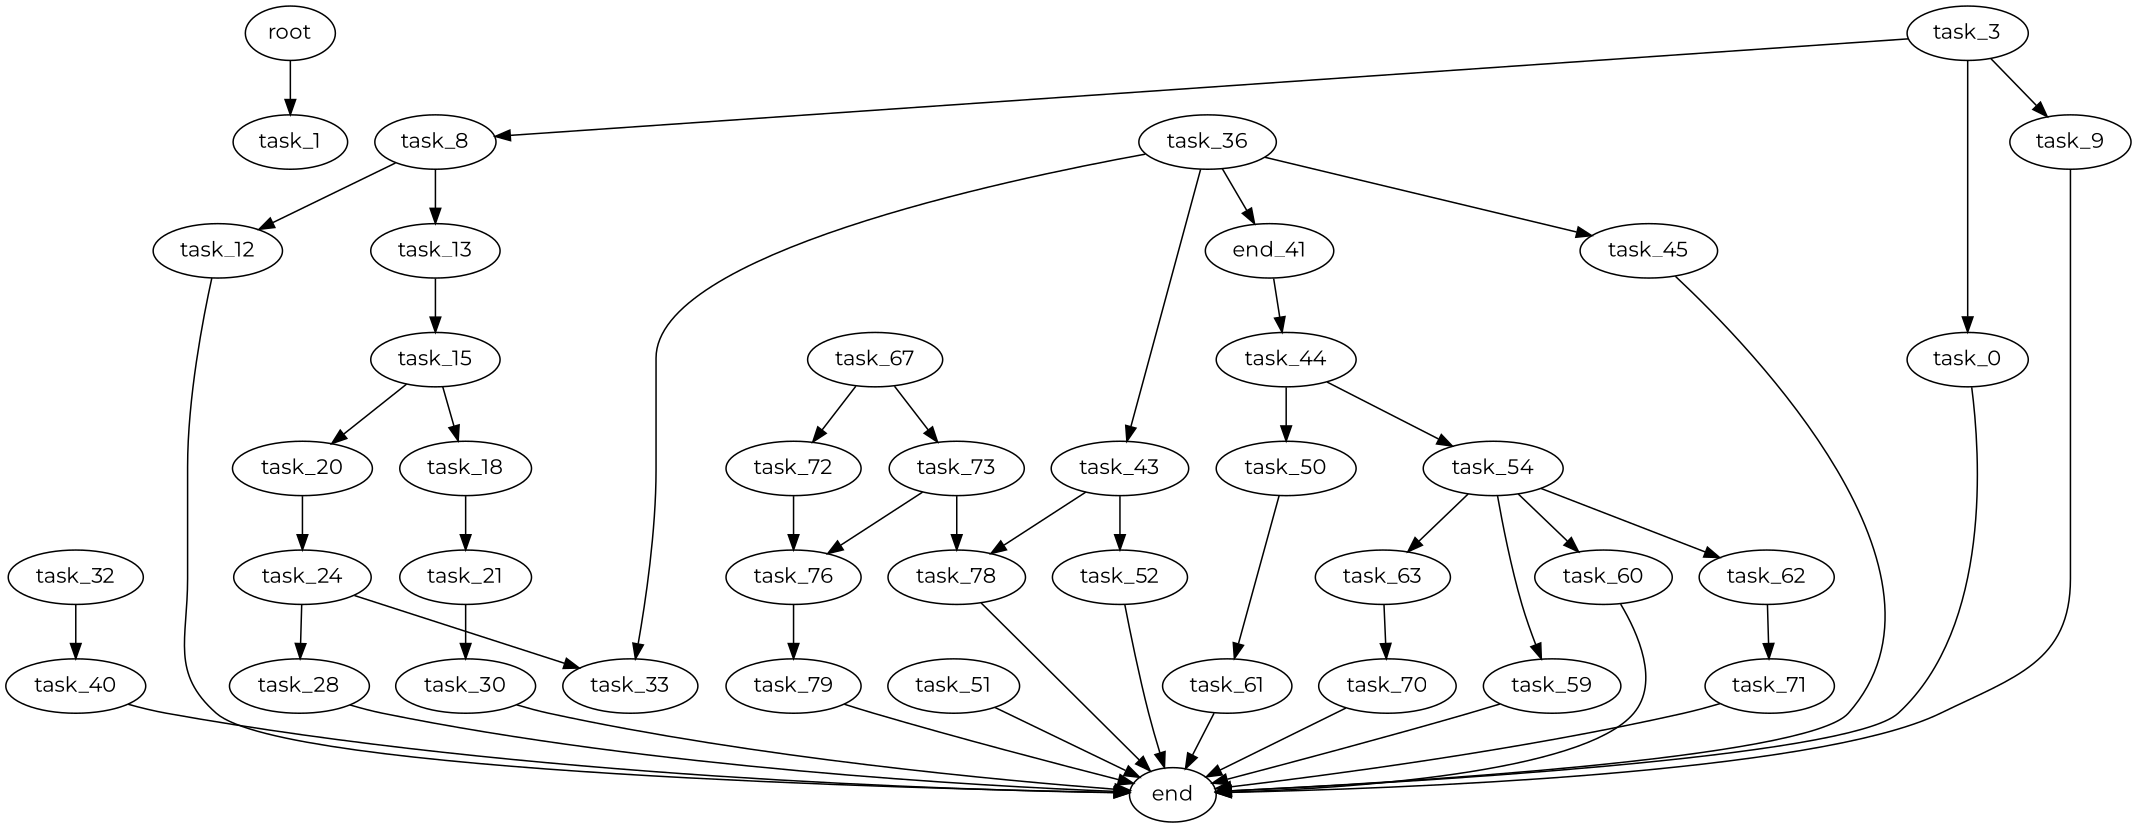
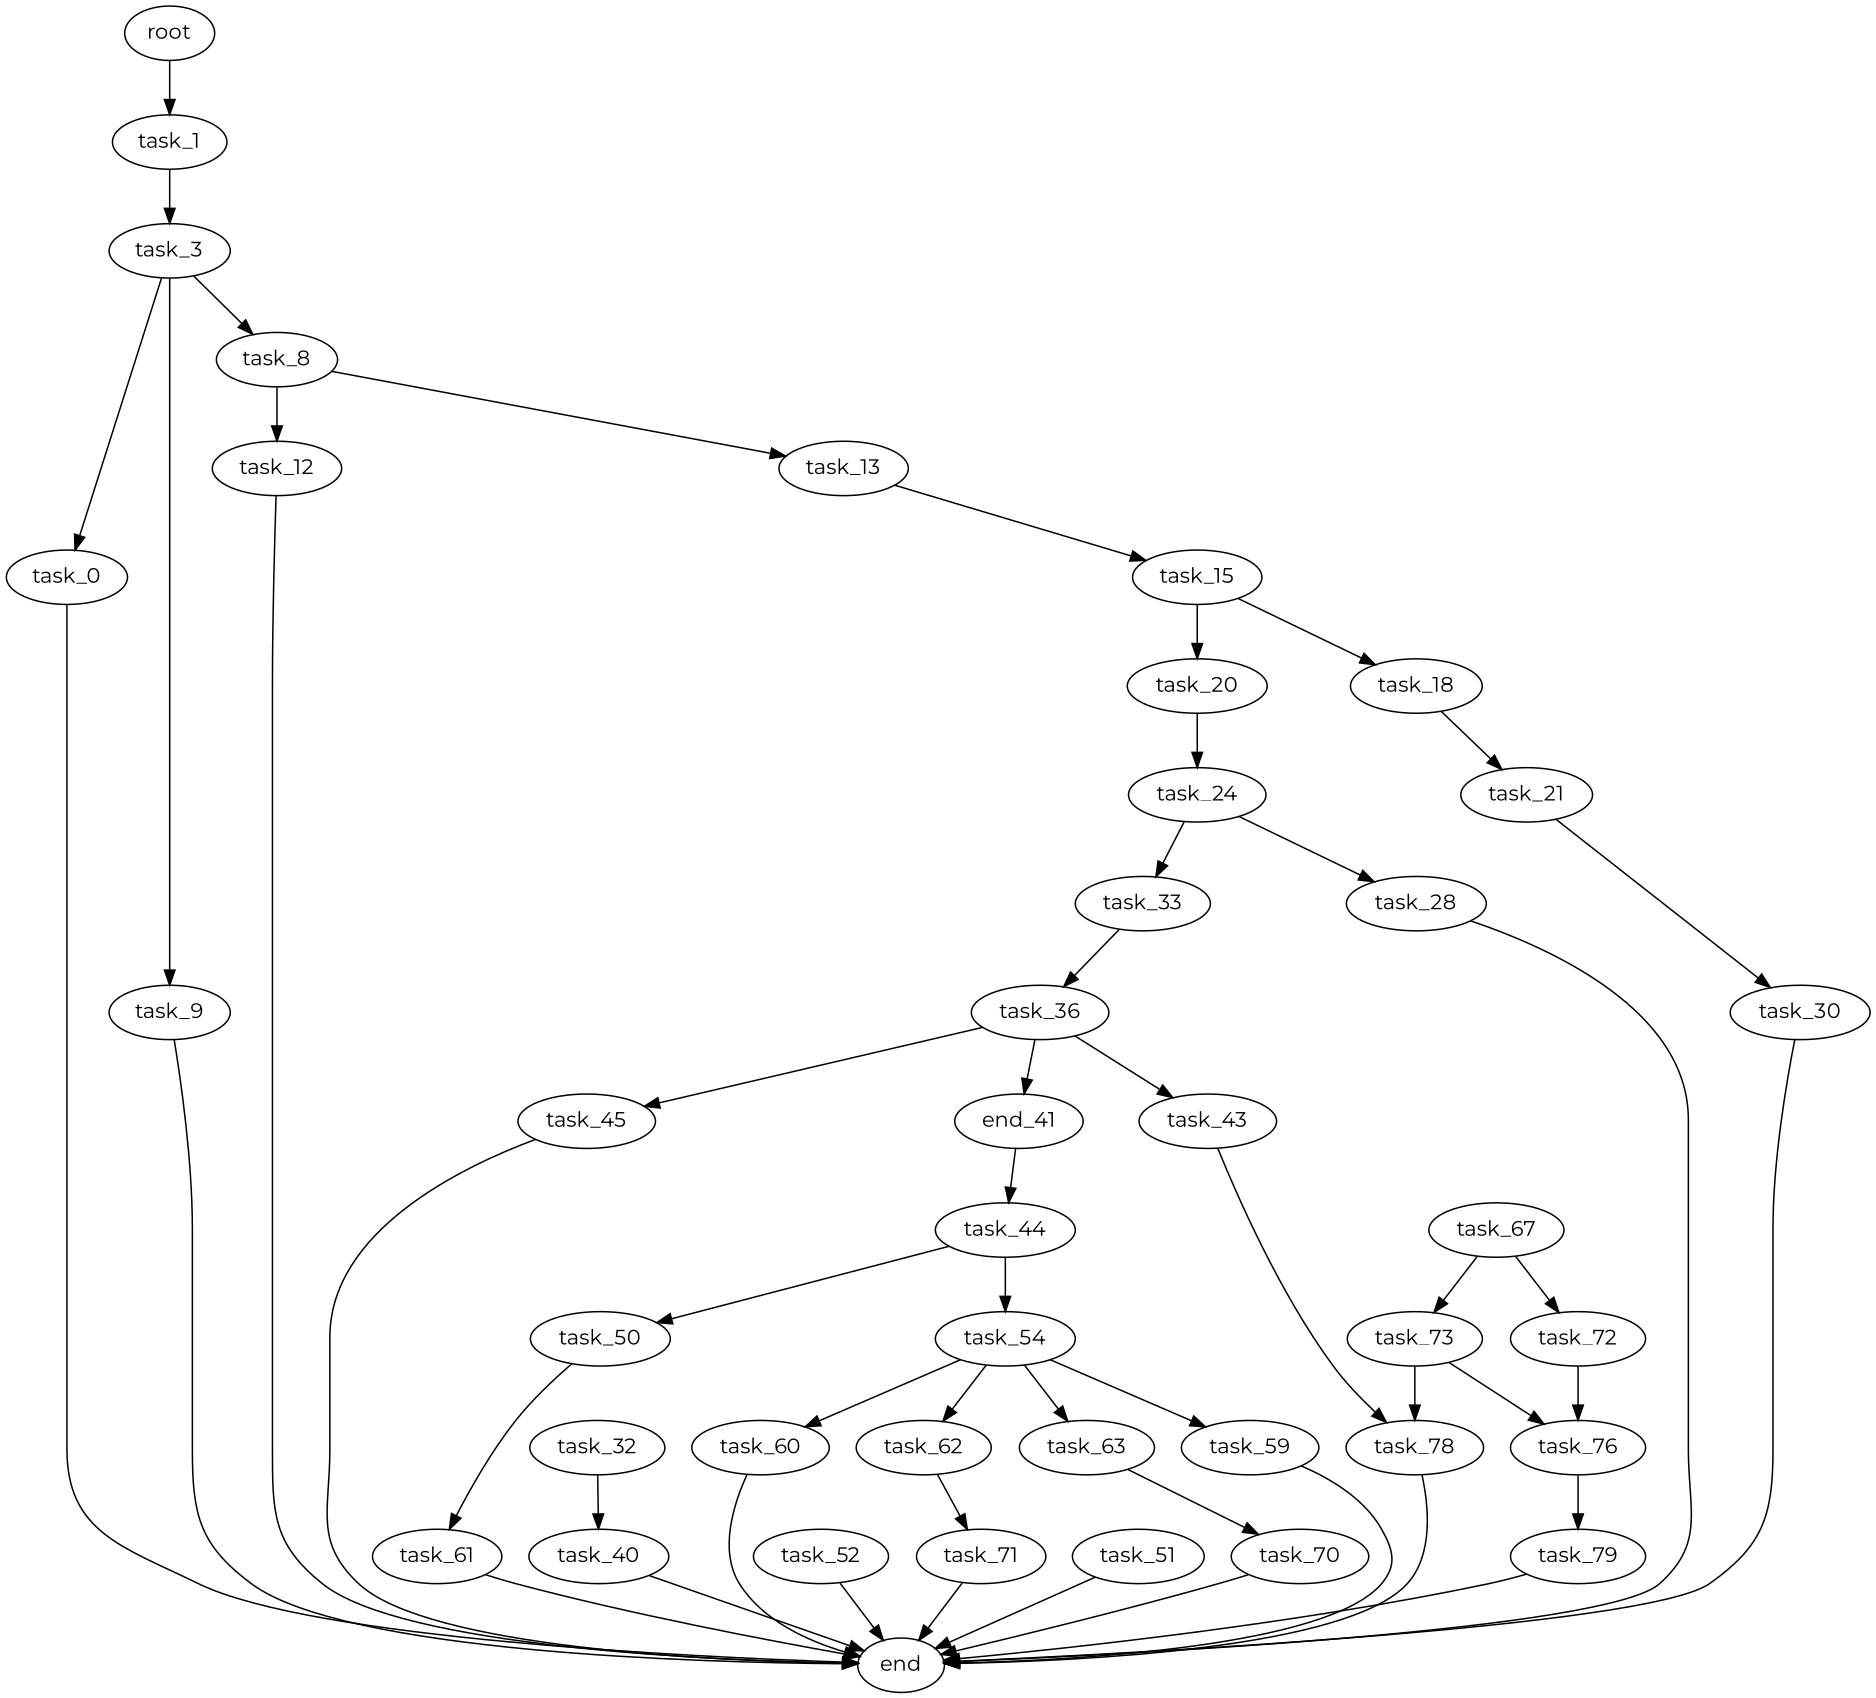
edge "task_1" -> "task_3": added
edge "task_36" -> "task_33": reversed
edge "task_43" -> "task_52": removed
